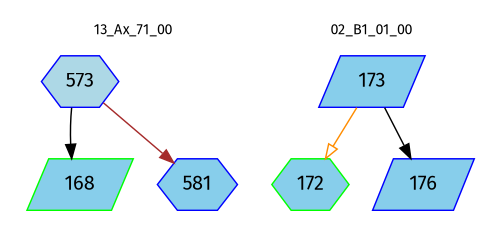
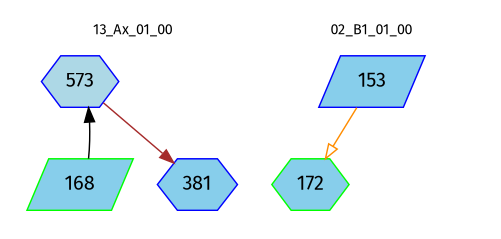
cluster "13_Ax_71_00": label "13_Ax_71_00" -> "13_Ax_01_00"
node "173": label "173" -> "153"
edge "573" -> "168": reversed
node "581": label "581" -> "381"
node "176": removed
